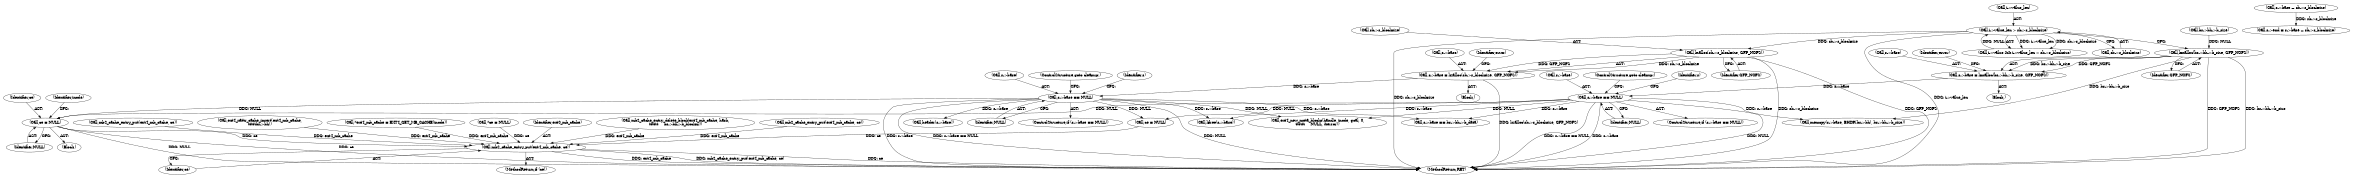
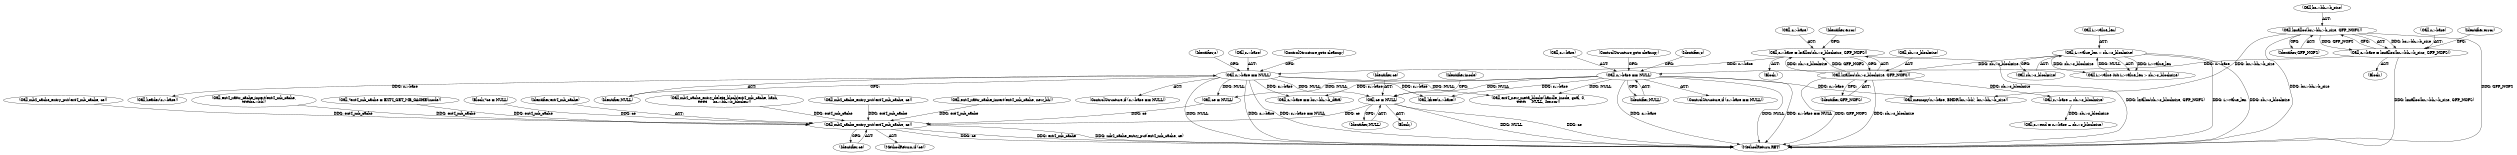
edge "(Call,i->value_len > sb->s_blocksize)" -> "(Call,kmalloc(bs->bh->b_size, GFP_NOFS))": now "(Call,s->base = kmalloc(bs->bh->b_size, GFP_NOFS))" -> "(Call,kmalloc(bs->bh->b_size, GFP_NOFS))"
edge "(Call,bs->bh->b_size)" -> "(Call,kmalloc(bs->bh->b_size, GFP_NOFS))": label "DDG: NULL" -> "AST: "
edge "(Call,s->base = kzalloc(sb->s_blocksize, GFP_NOFS))" -> "(Call,kzalloc(sb->s_blocksize, GFP_NOFS))": added, label "CFG:"
edge "(Call,kzalloc(sb->s_blocksize, GFP_NOFS))" -> "(Call,s->base + sb->s_blocksize)": added, label "DDG: sb->s_blocksize"
node "(Call,ext4_xattr_cache_insert(ext4_mb_cache, new_bh))": added
node "(Call,*ce = NULL)": label "(Call,*ce = NULL)" -> "(Block,*ce = NULL)"
node "(Identifier,ext0_mb_cache)": label "(Identifier,ext0_mb_cache)" -> "(Identifier,ext4_mb_cache)"
edge "(Call,s->base = kmalloc(bs->bh->b_size, GFP_NOFS))" -> "(MethodReturn,RET)": added, label "DDG: kmalloc(bs->bh->b_size, GFP_NOFS)"
